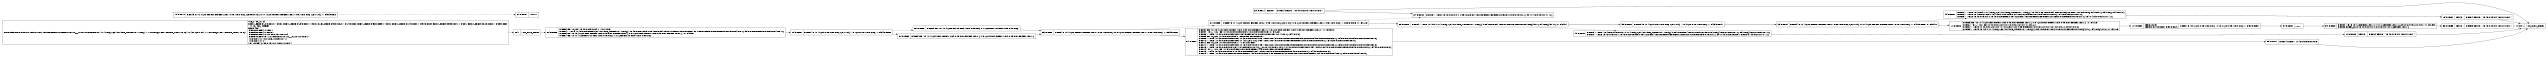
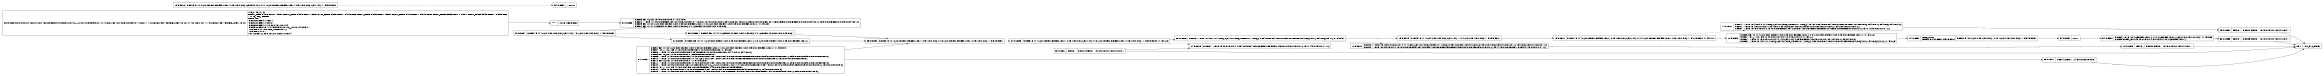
node "30: ?": text "MTH_BACK_BLOCK" -> "MTH_EXIT_BLOCK"
node "29: ?": text "MTH_CAST_BLOCK" -> "MTH_ENTER_BLOCK"
edge "31: 0x0000" -> "32: 0x0007": reversed
edge "35: 0x000c" -> "54: 0x0056": reversed
